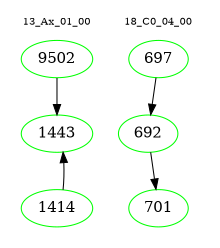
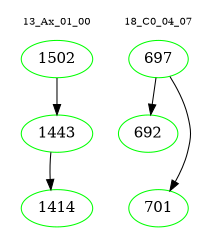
cluster "18_C0_04_00": label "18_C0_04_00" -> "18_C0_04_07"
node "9502": label "9502" -> "1502"
edge "692" -> "701": now "697" -> "701"
edge "1414" -> "1443": reversed
